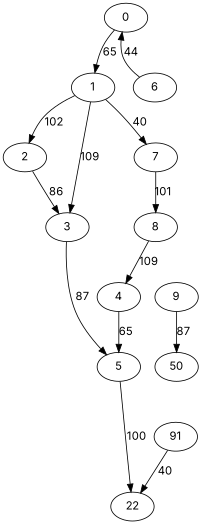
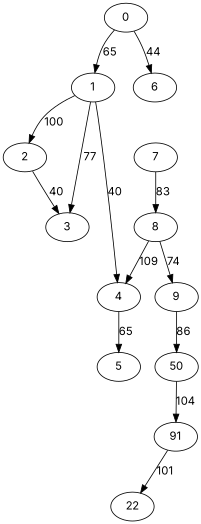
edge "6" -> "0": reversed
edge "1" -> "7": now "1" -> "4"
edge "1" -> "2": label "102" -> "100"
edge "1" -> "3": label "109" -> "77"
edge "2" -> "3": label "86" -> "40"
edge "7" -> "8": label "101" -> "83"
edge "8" -> "9": added, label "74"
edge "3" -> "5": removed, label "87"
edge "9" -> "50": label "87" -> "86"
edge "50" -> "91": added, label "104"
edge "5" -> "22": removed, label "100"
edge "91" -> "22": label "40" -> "101"
